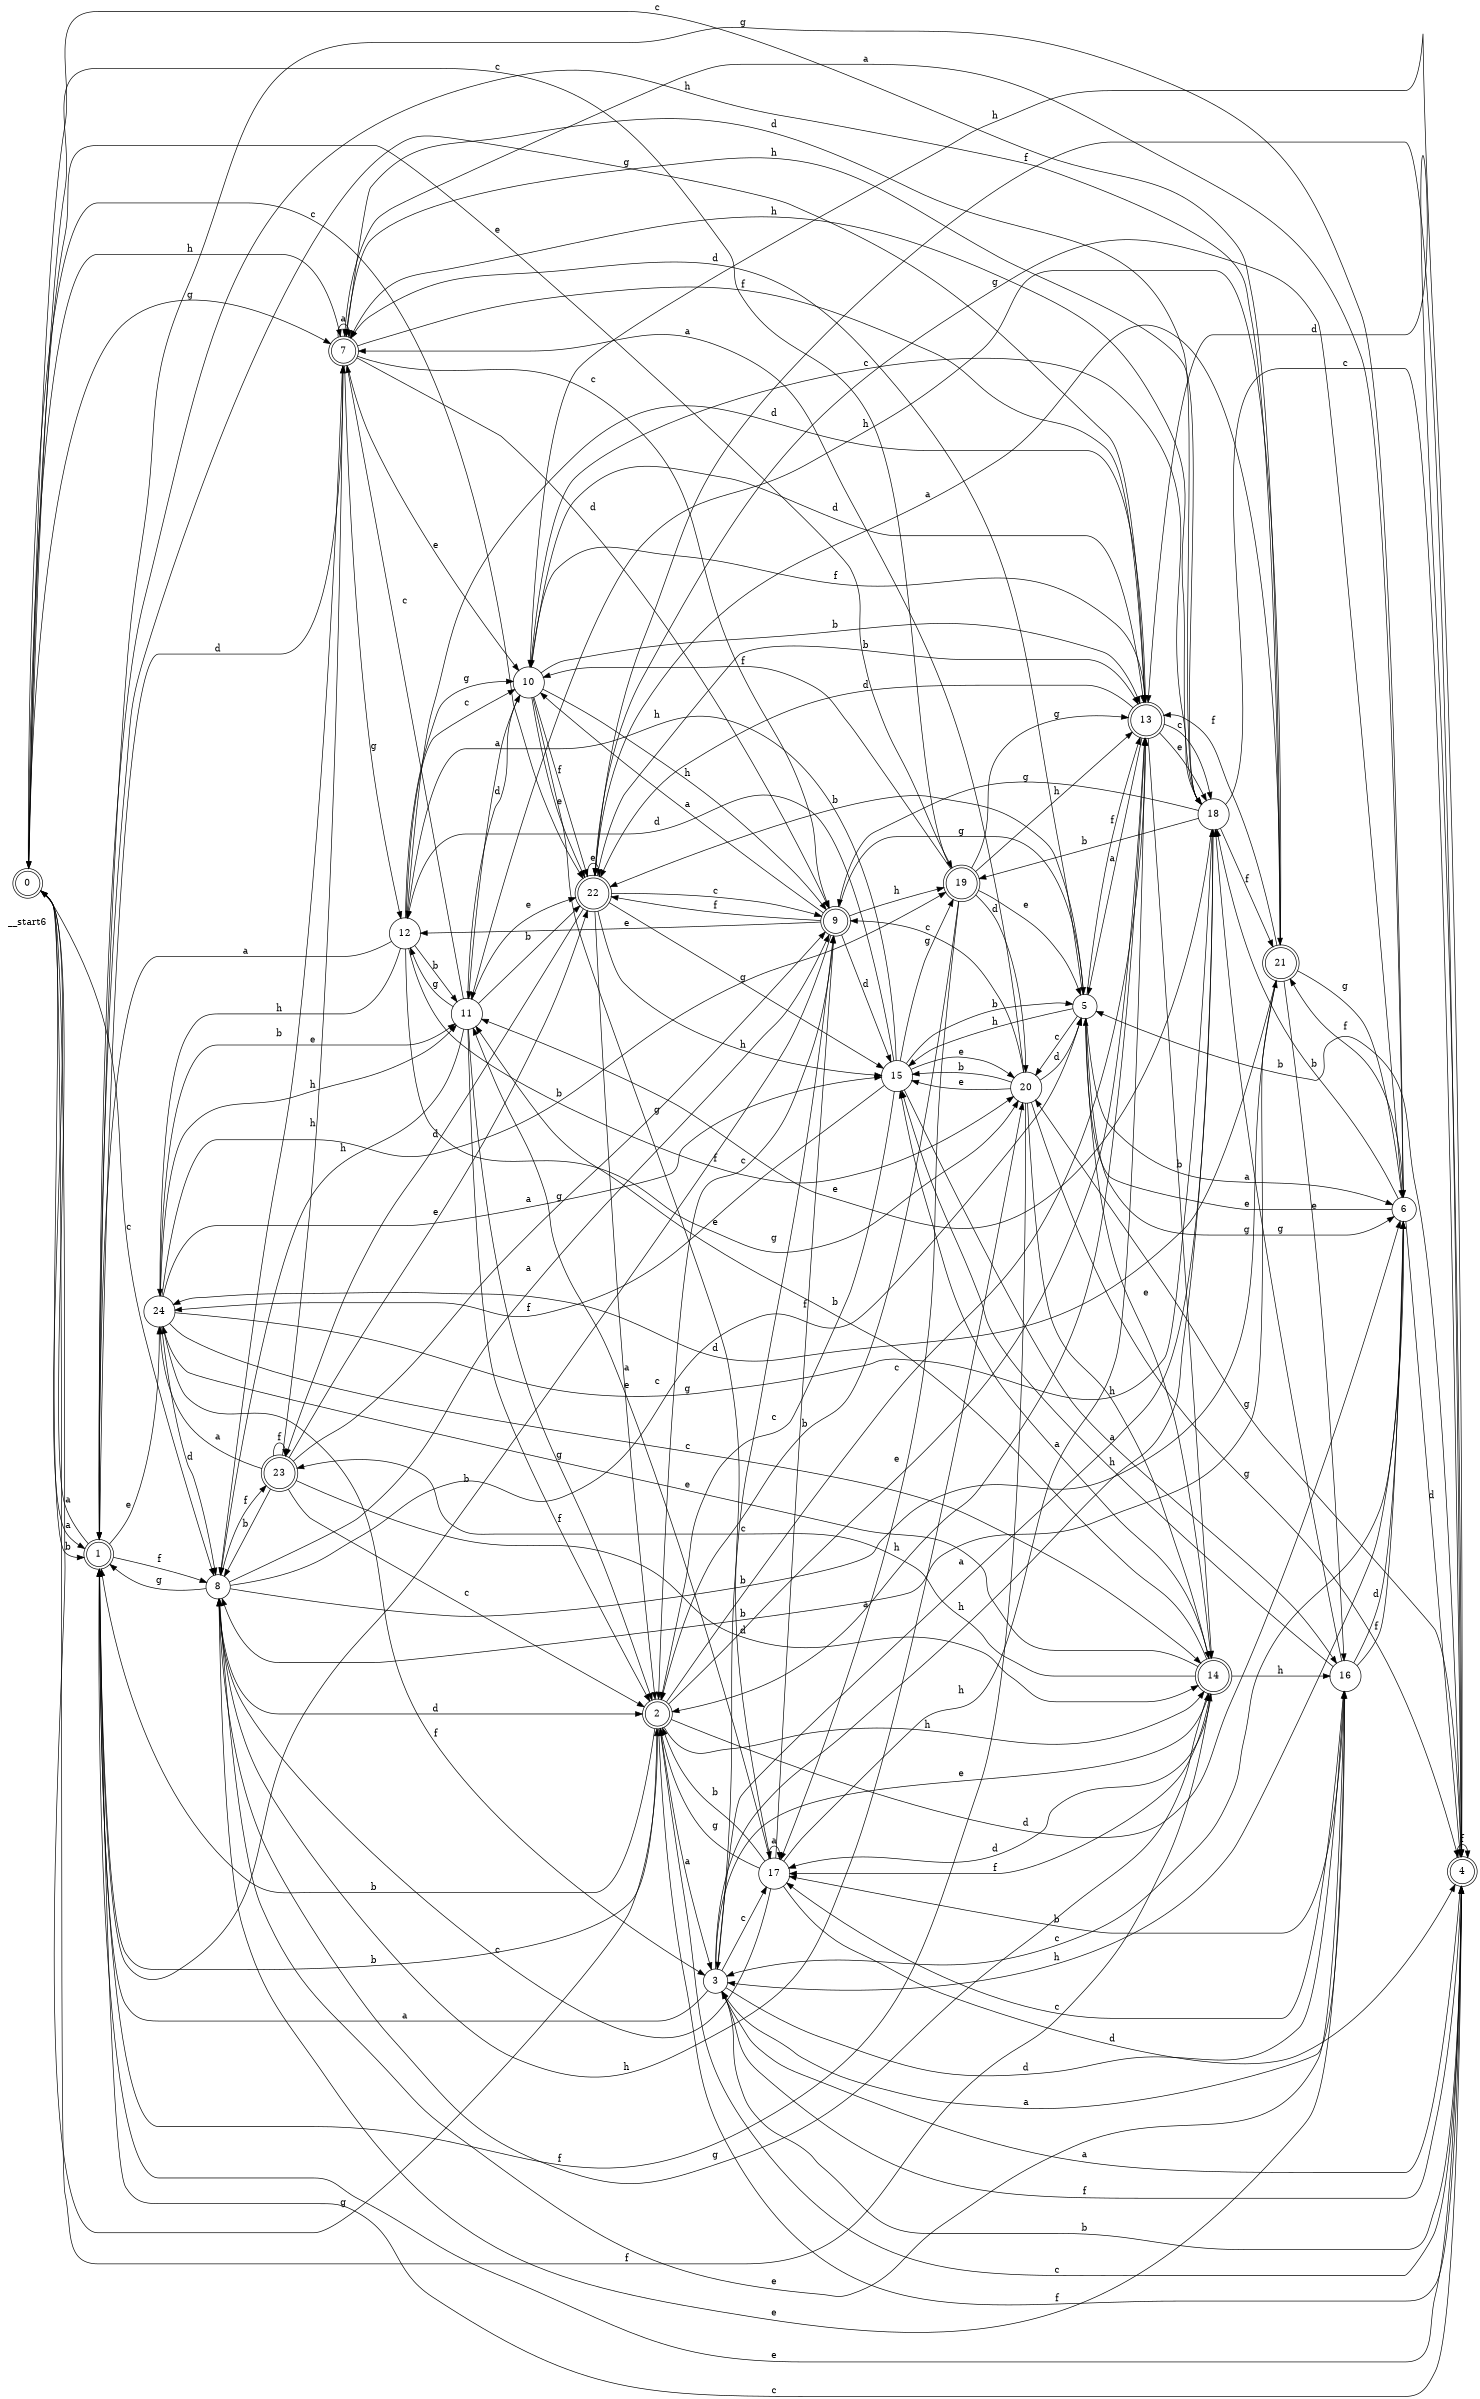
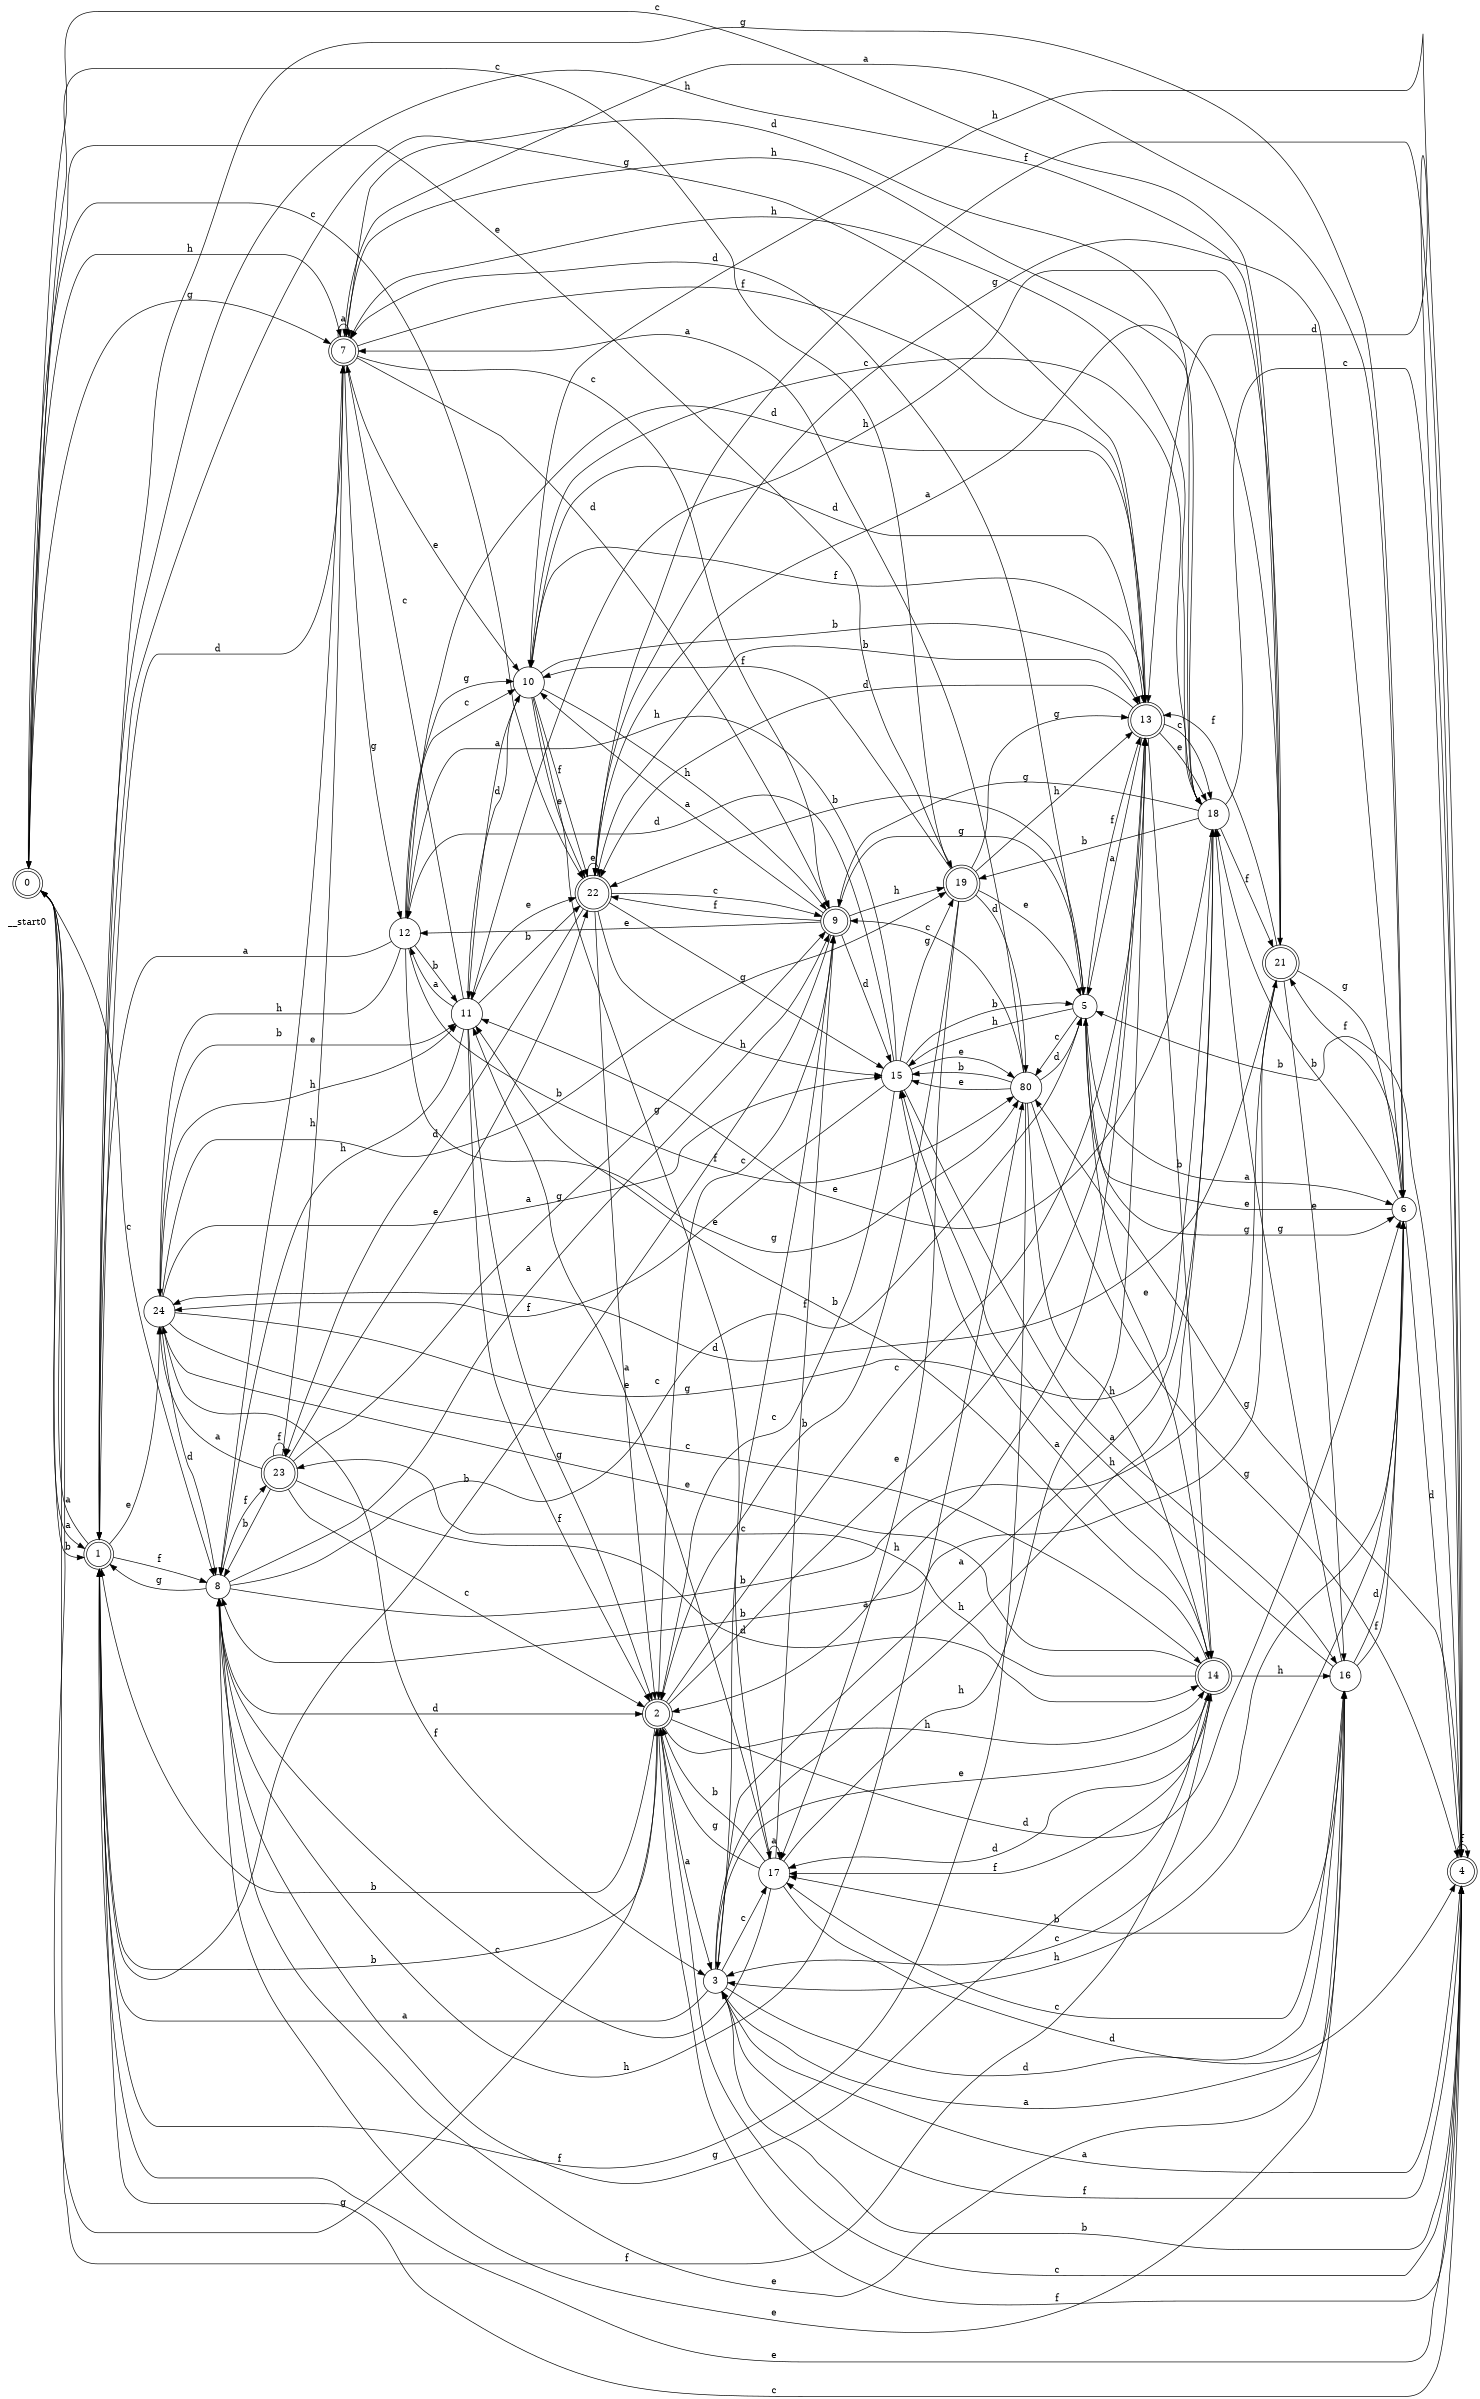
node "__start6": label "__start6" -> "__start0"
edge "11" -> "12": label "g" -> "a"
node "20": label "20" -> "80"
